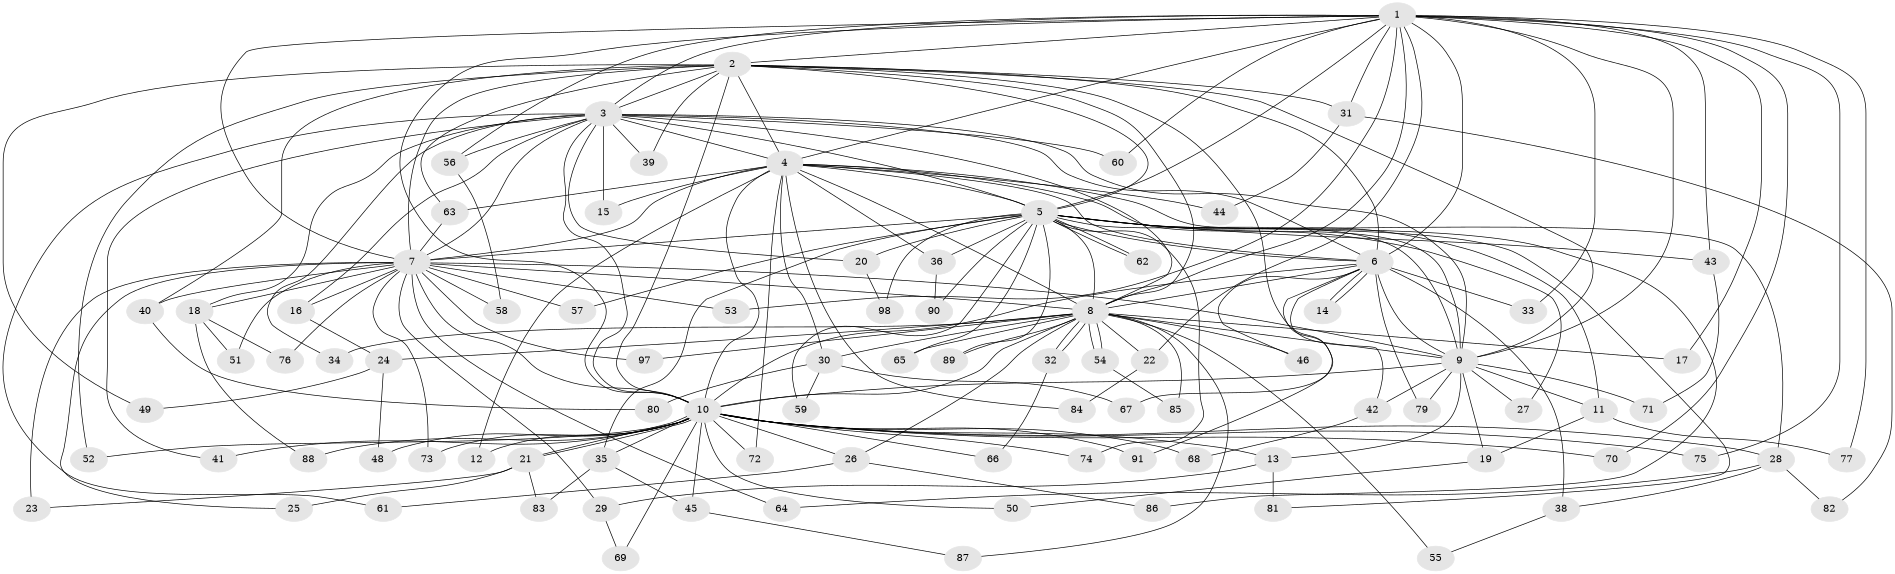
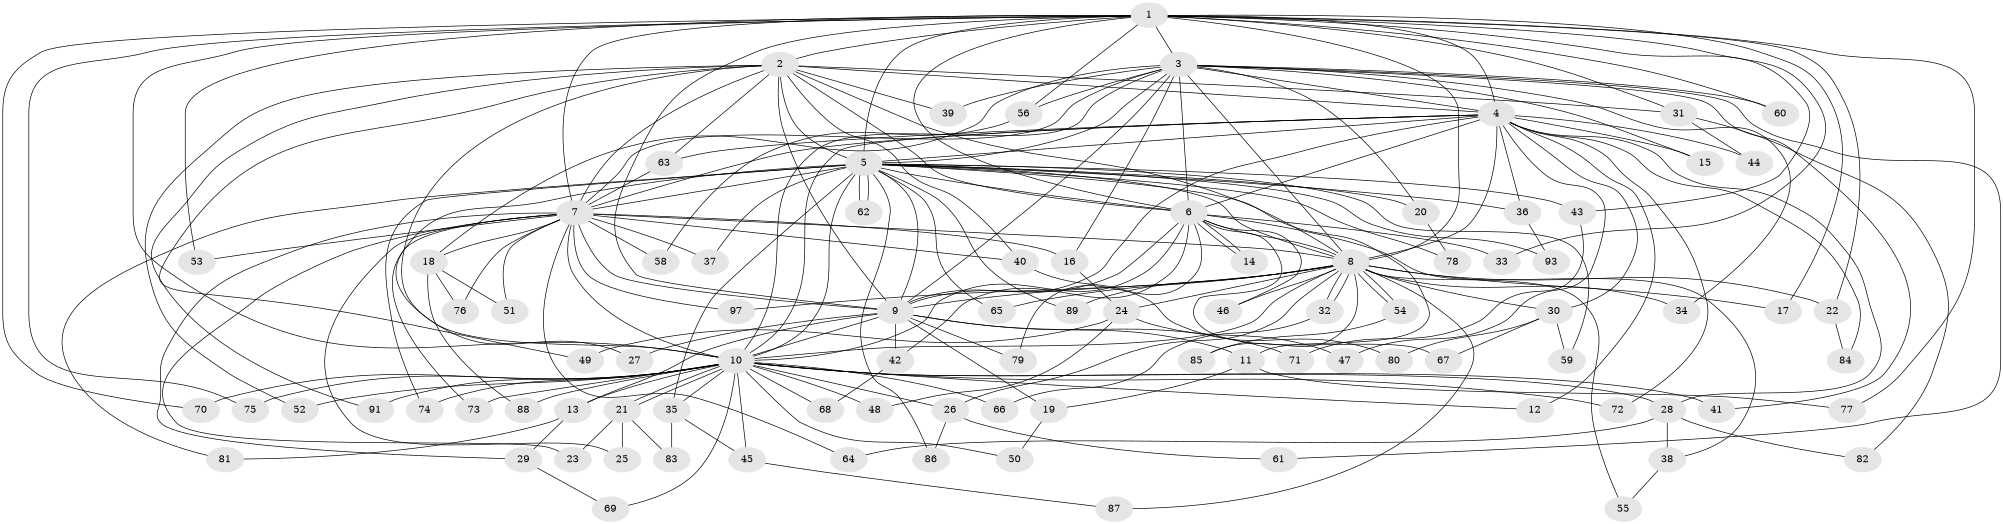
edge "2" -- "3": removed
edge "5" -- "10": added
node "57": label "57" -> "37"
node "98": label "98" -> "78"
node "90": label "90" -> "93"
node "47": added
